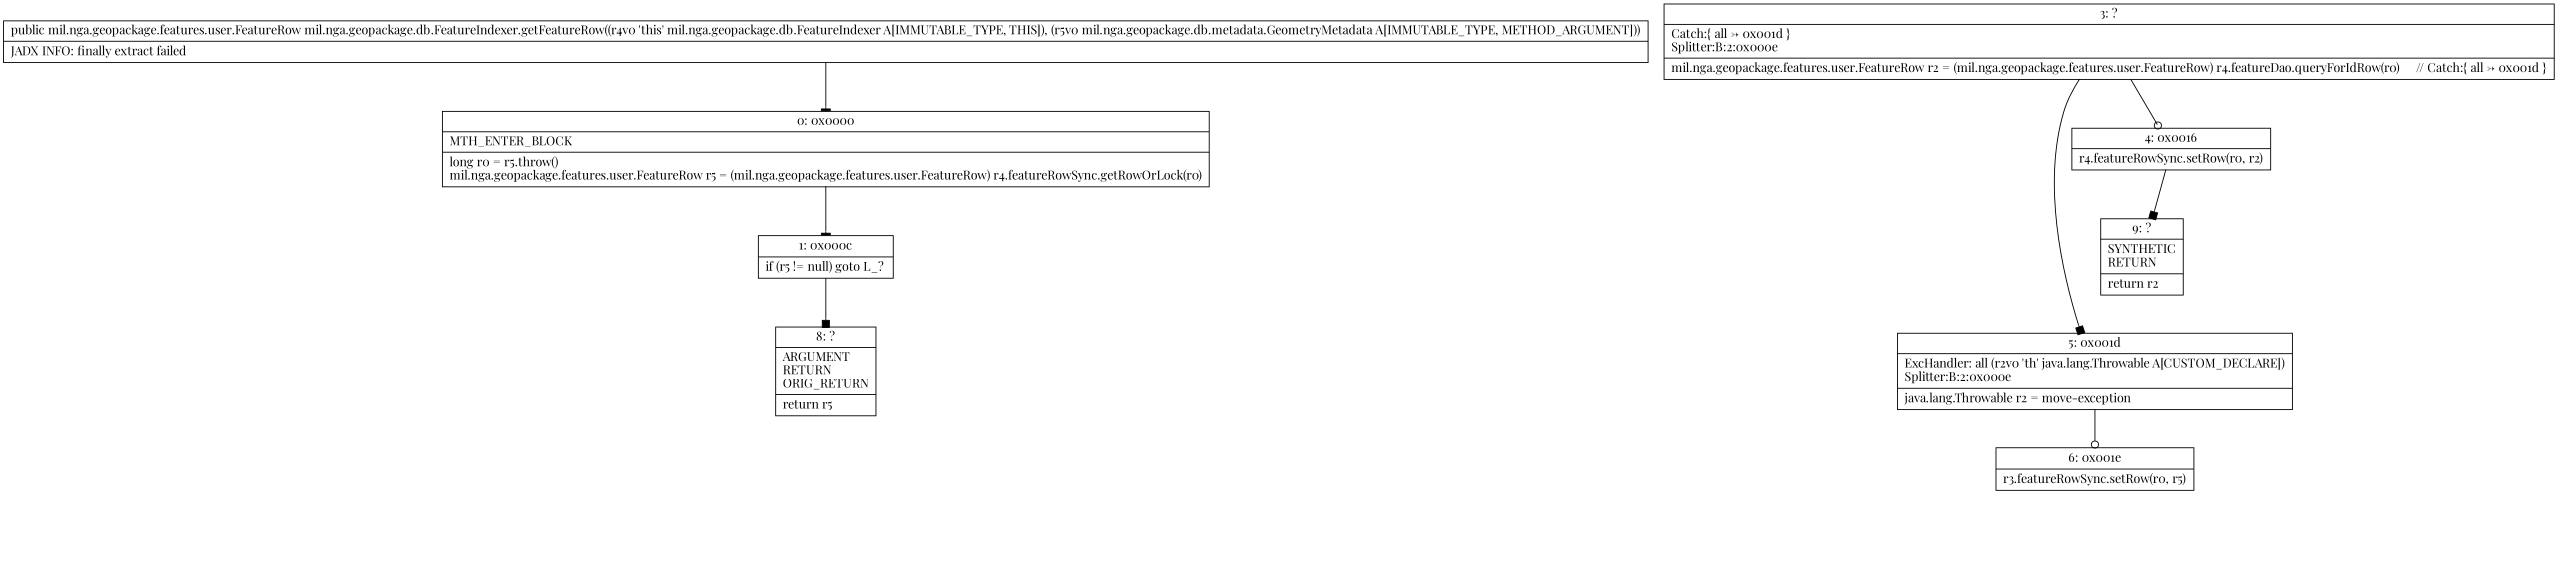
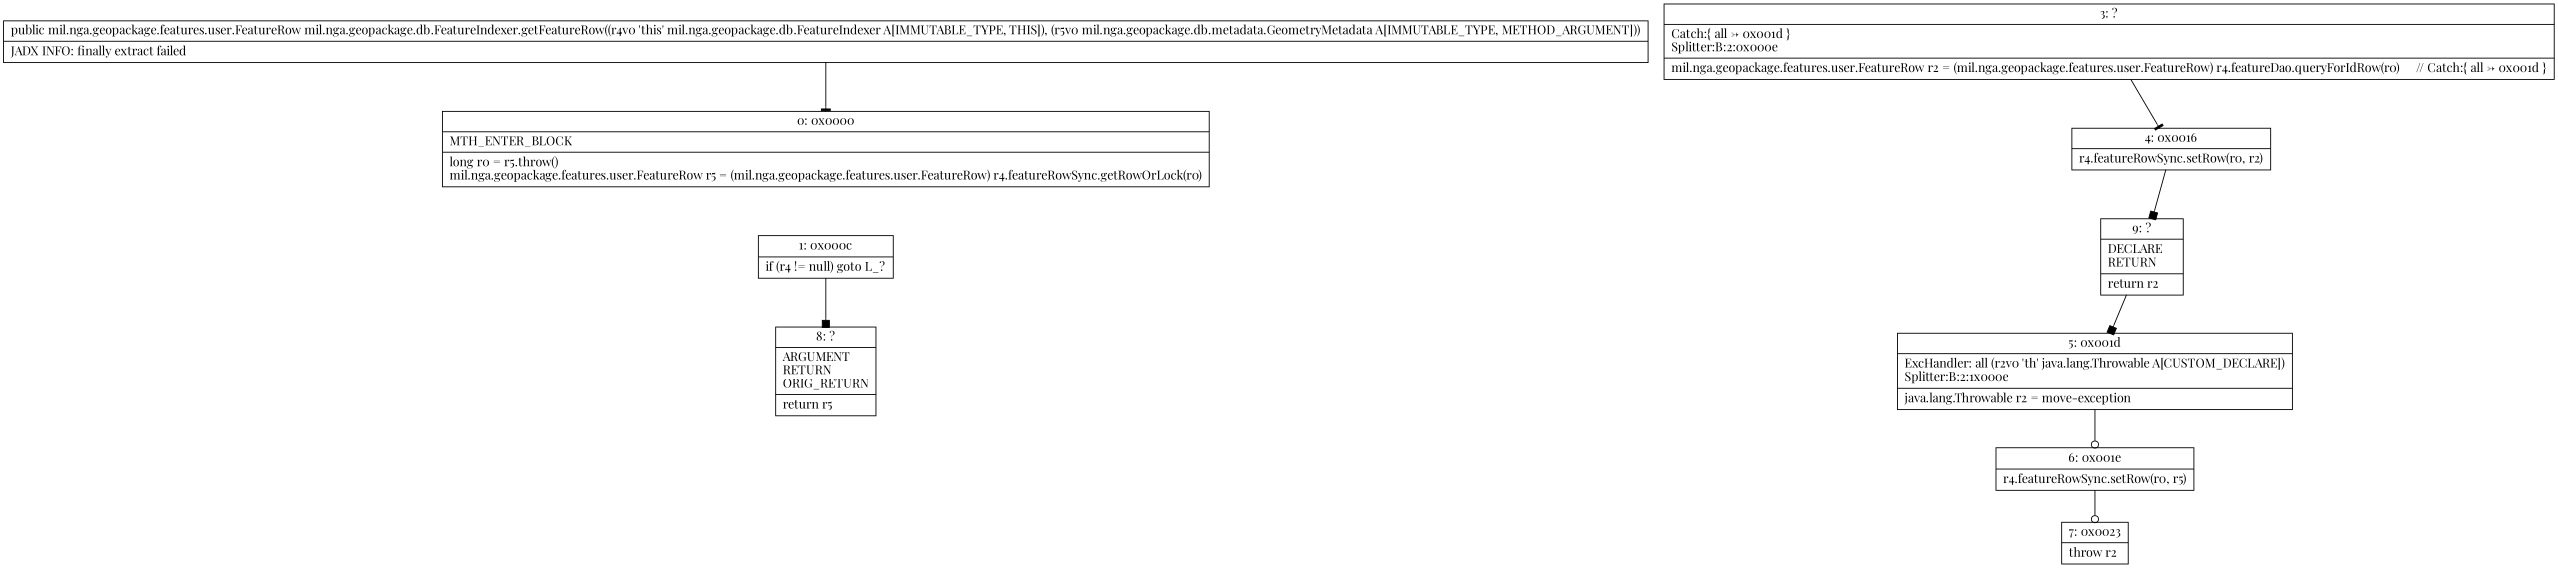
edge "3: ?" -> "4: 0x0016": arrowhead odot -> tee
edge "3: ?" -> "5: 0x001d": now "9: ?" -> "5: 0x001d"
edge "0: 0x0000" -> "1: 0x000c": removed
node "9: ?": text "SYNTHETIC" -> "DECLARE"
node "1: 0x000c": text "if (r5 != null) goto L_?" -> "if (r4 != null) goto L_?"
node "5: 0x001d": text "Splitter:B:2:0x000e" -> "Splitter:B:2:1x000e"
node "6: 0x001e": text "r3.featureRowSync.setRow(r0, r5)" -> "r4.featureRowSync.setRow(r0, r5)"
node "7: 0x0023": added
